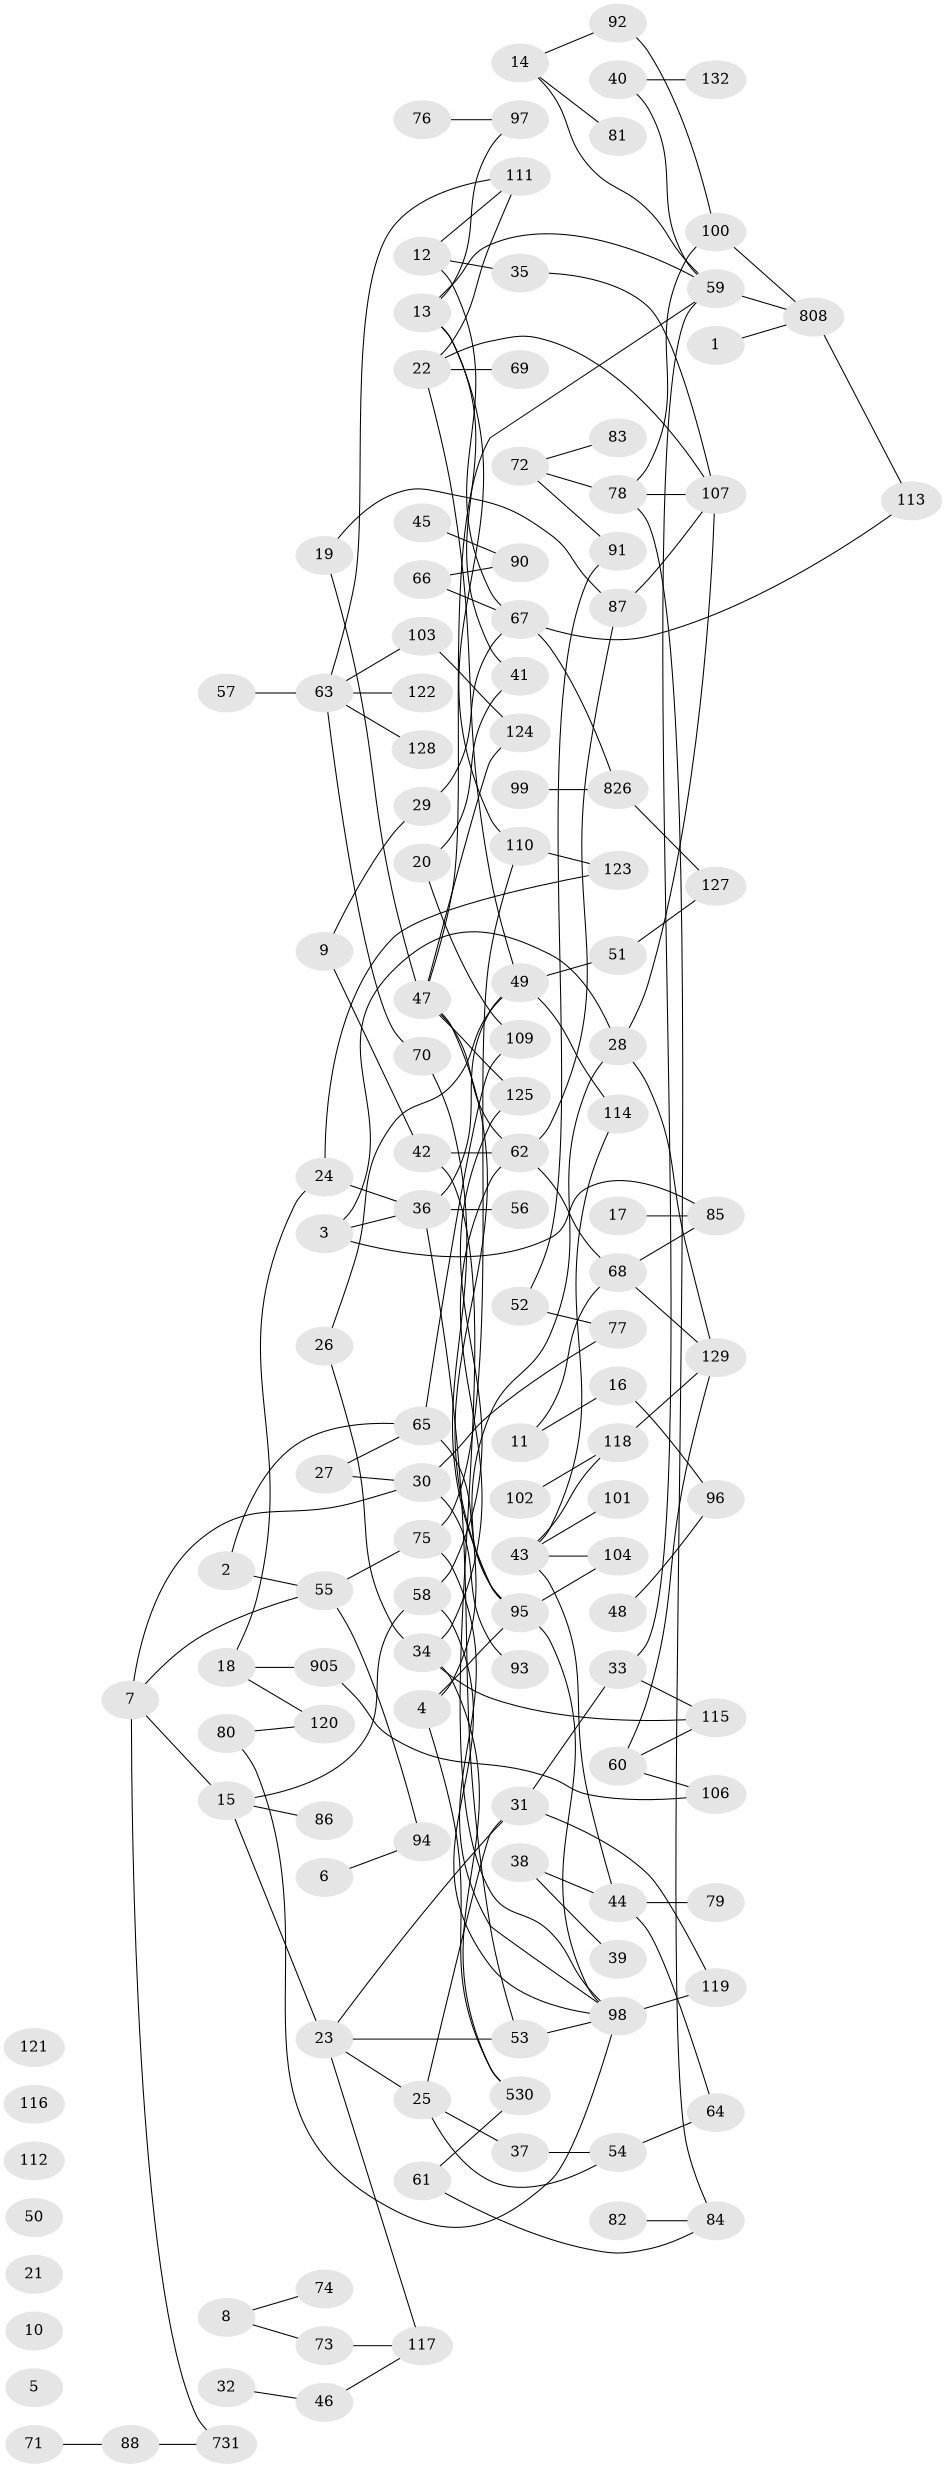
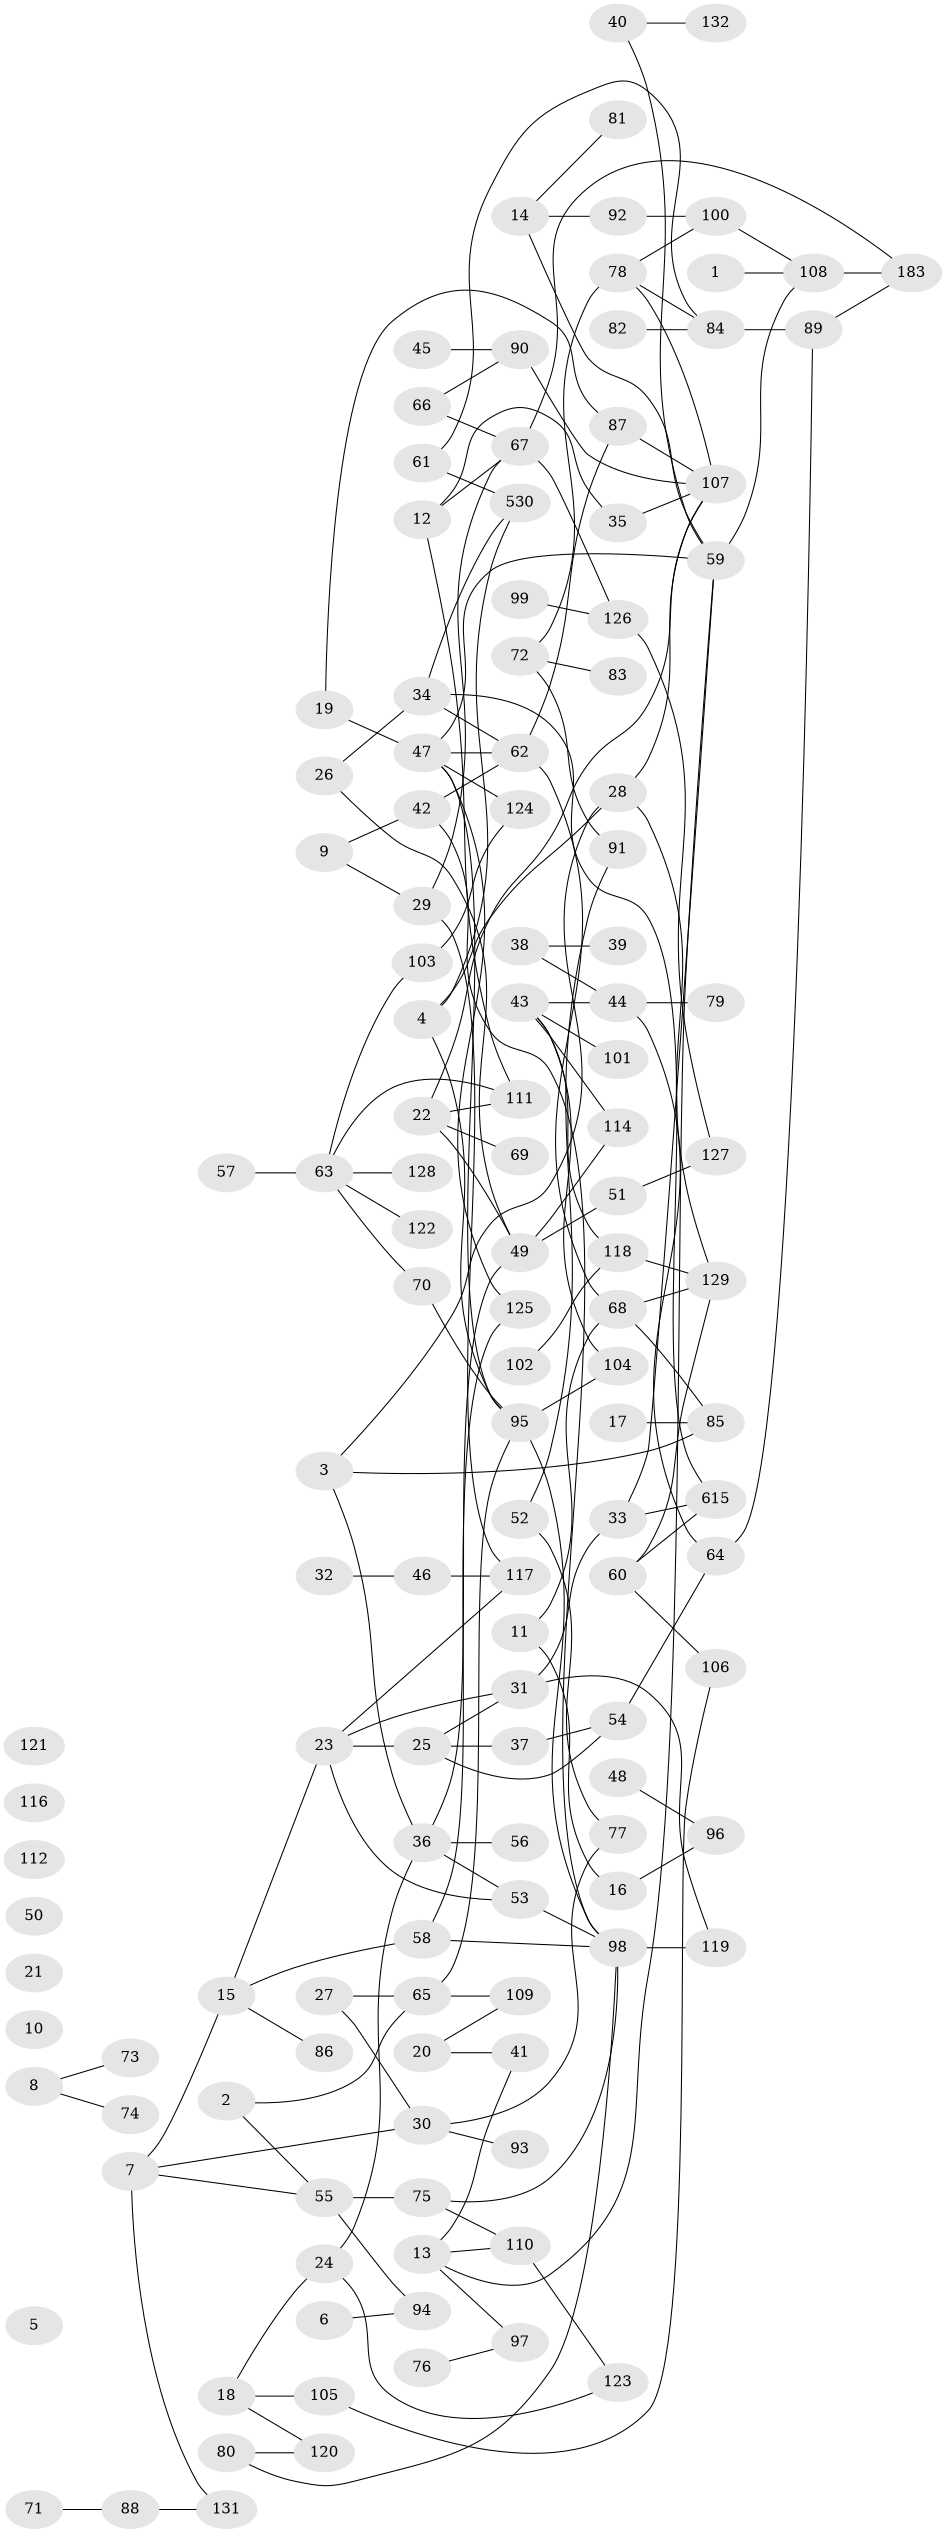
node "808": label "808" -> "108"
node "89": added
edge "90" -- "107": added
node "113": label "113" -> "183"
node "826": label "826" -> "126"
node "905": label "905" -> "105"
node "115": label "115" -> "615"
edge "73" -- "117": now "29" -- "117"
node "731": label "731" -> "131"
